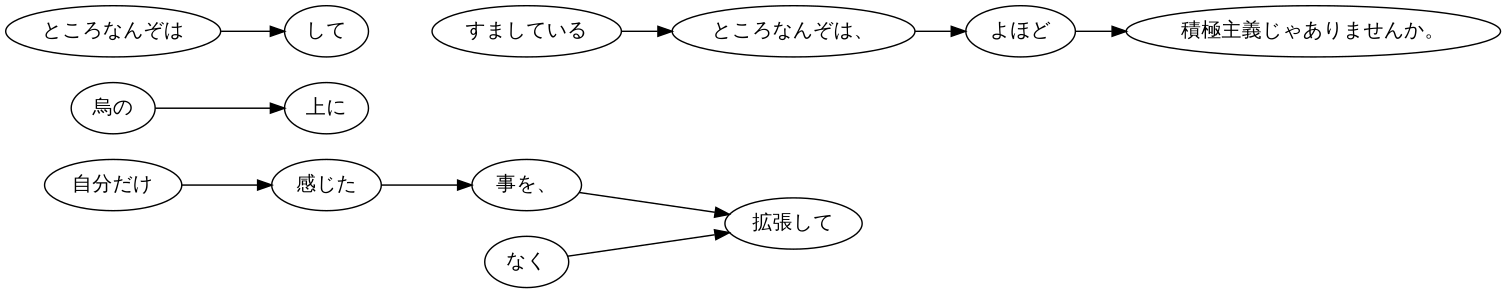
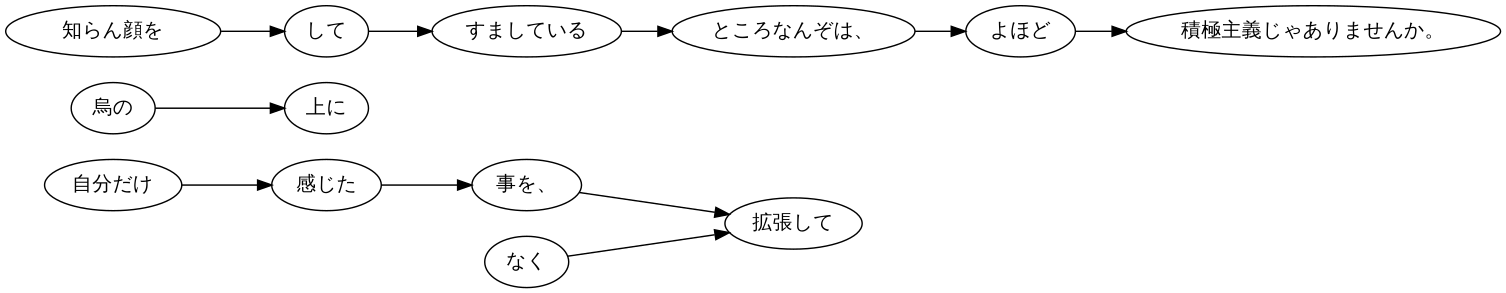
node "ところなんぞは": label "ところなんぞは" -> "知らん顔を"
edge "して" -> "すましている": added
